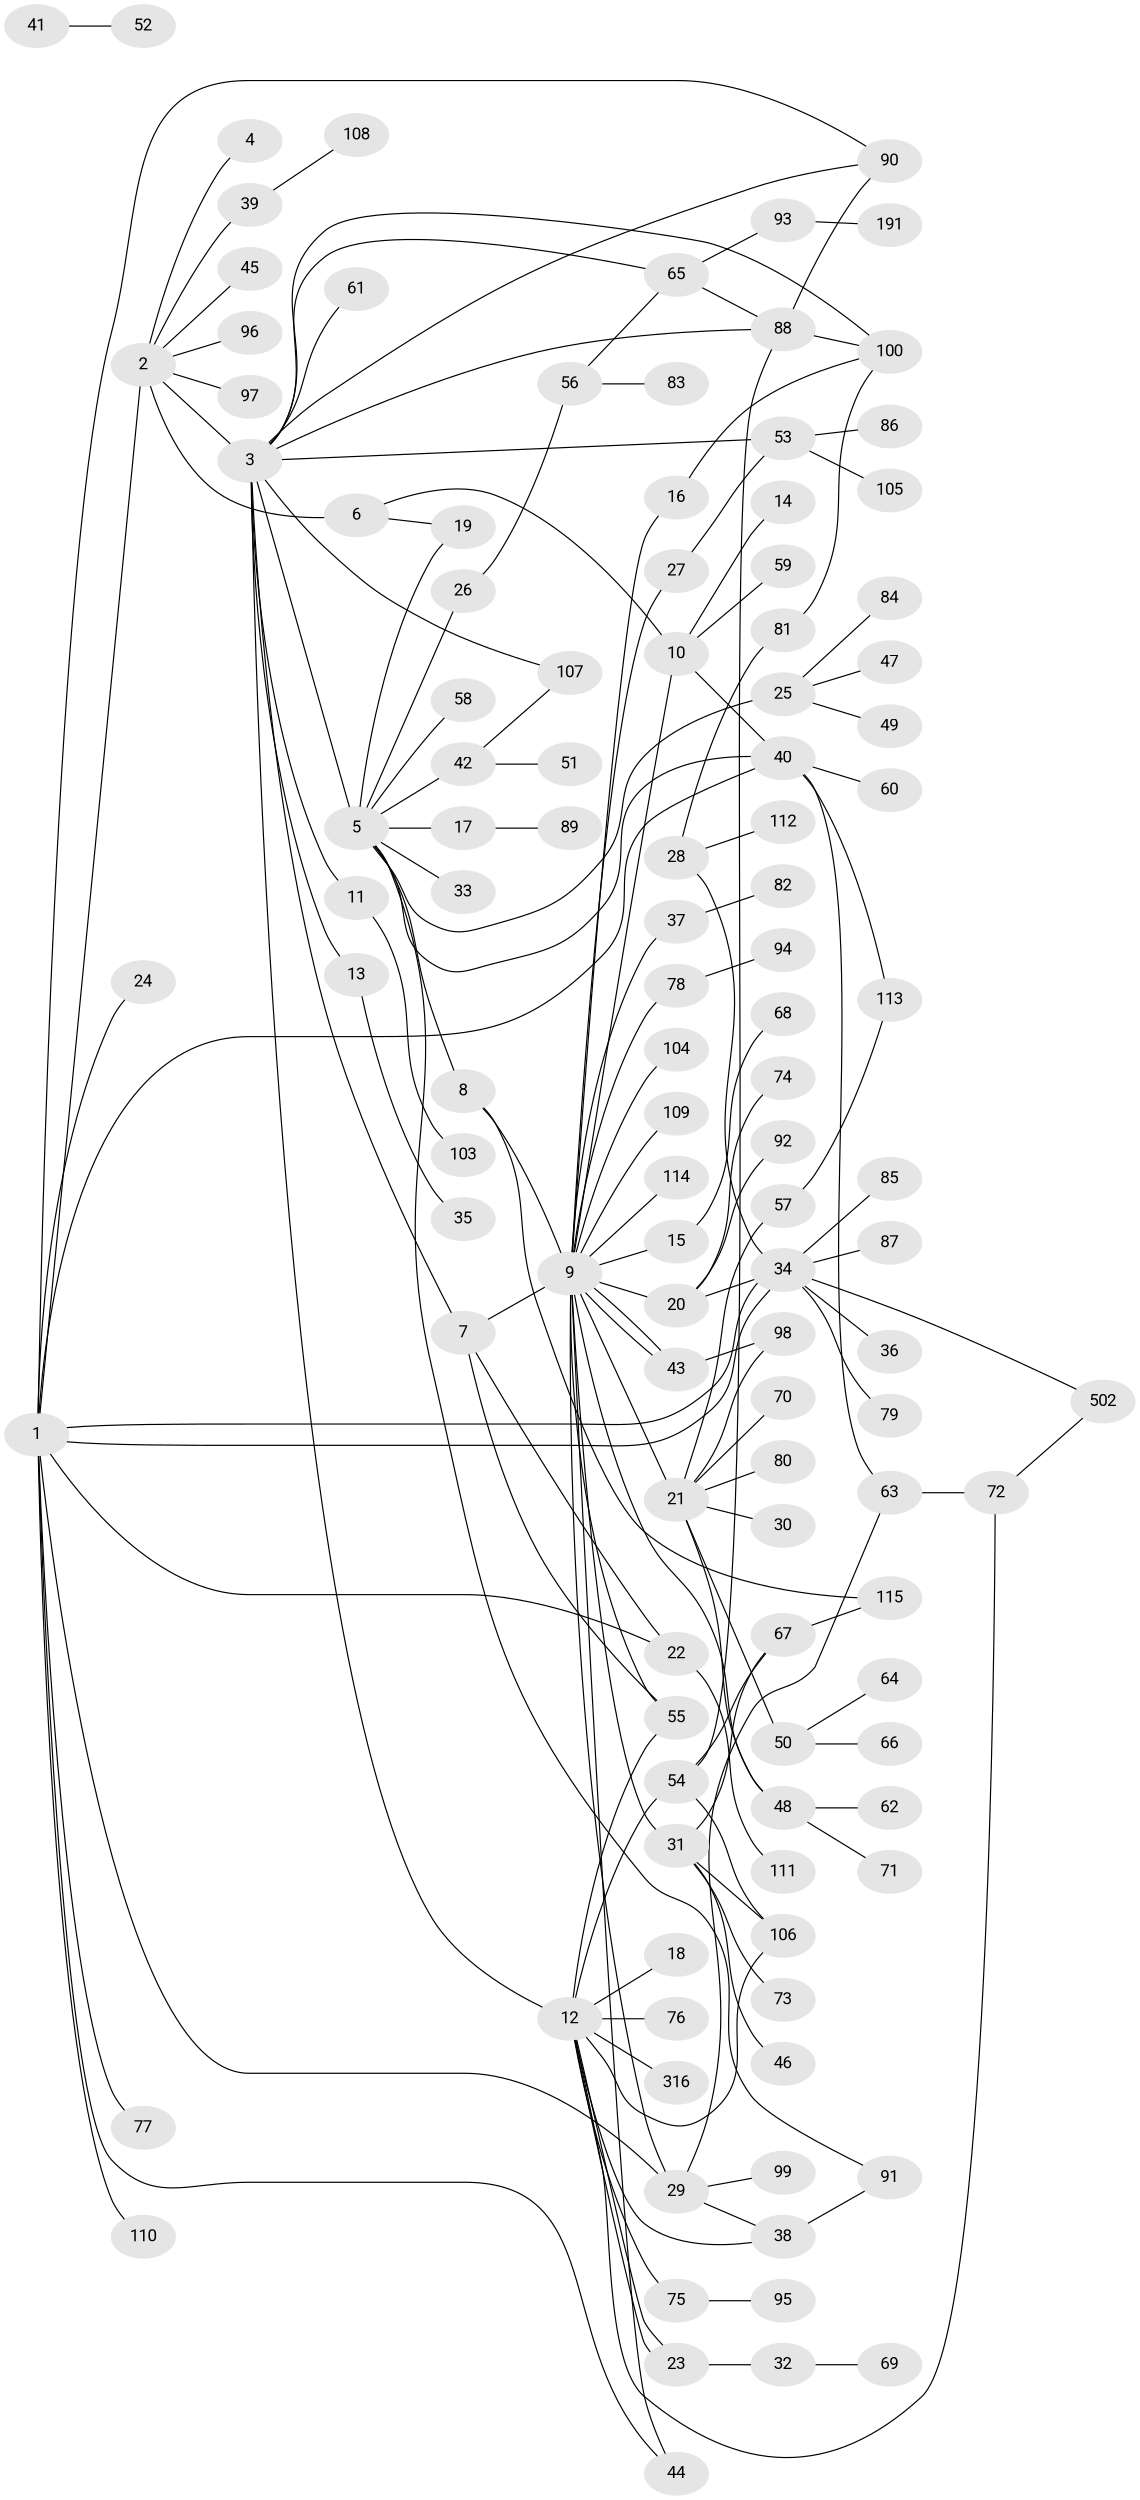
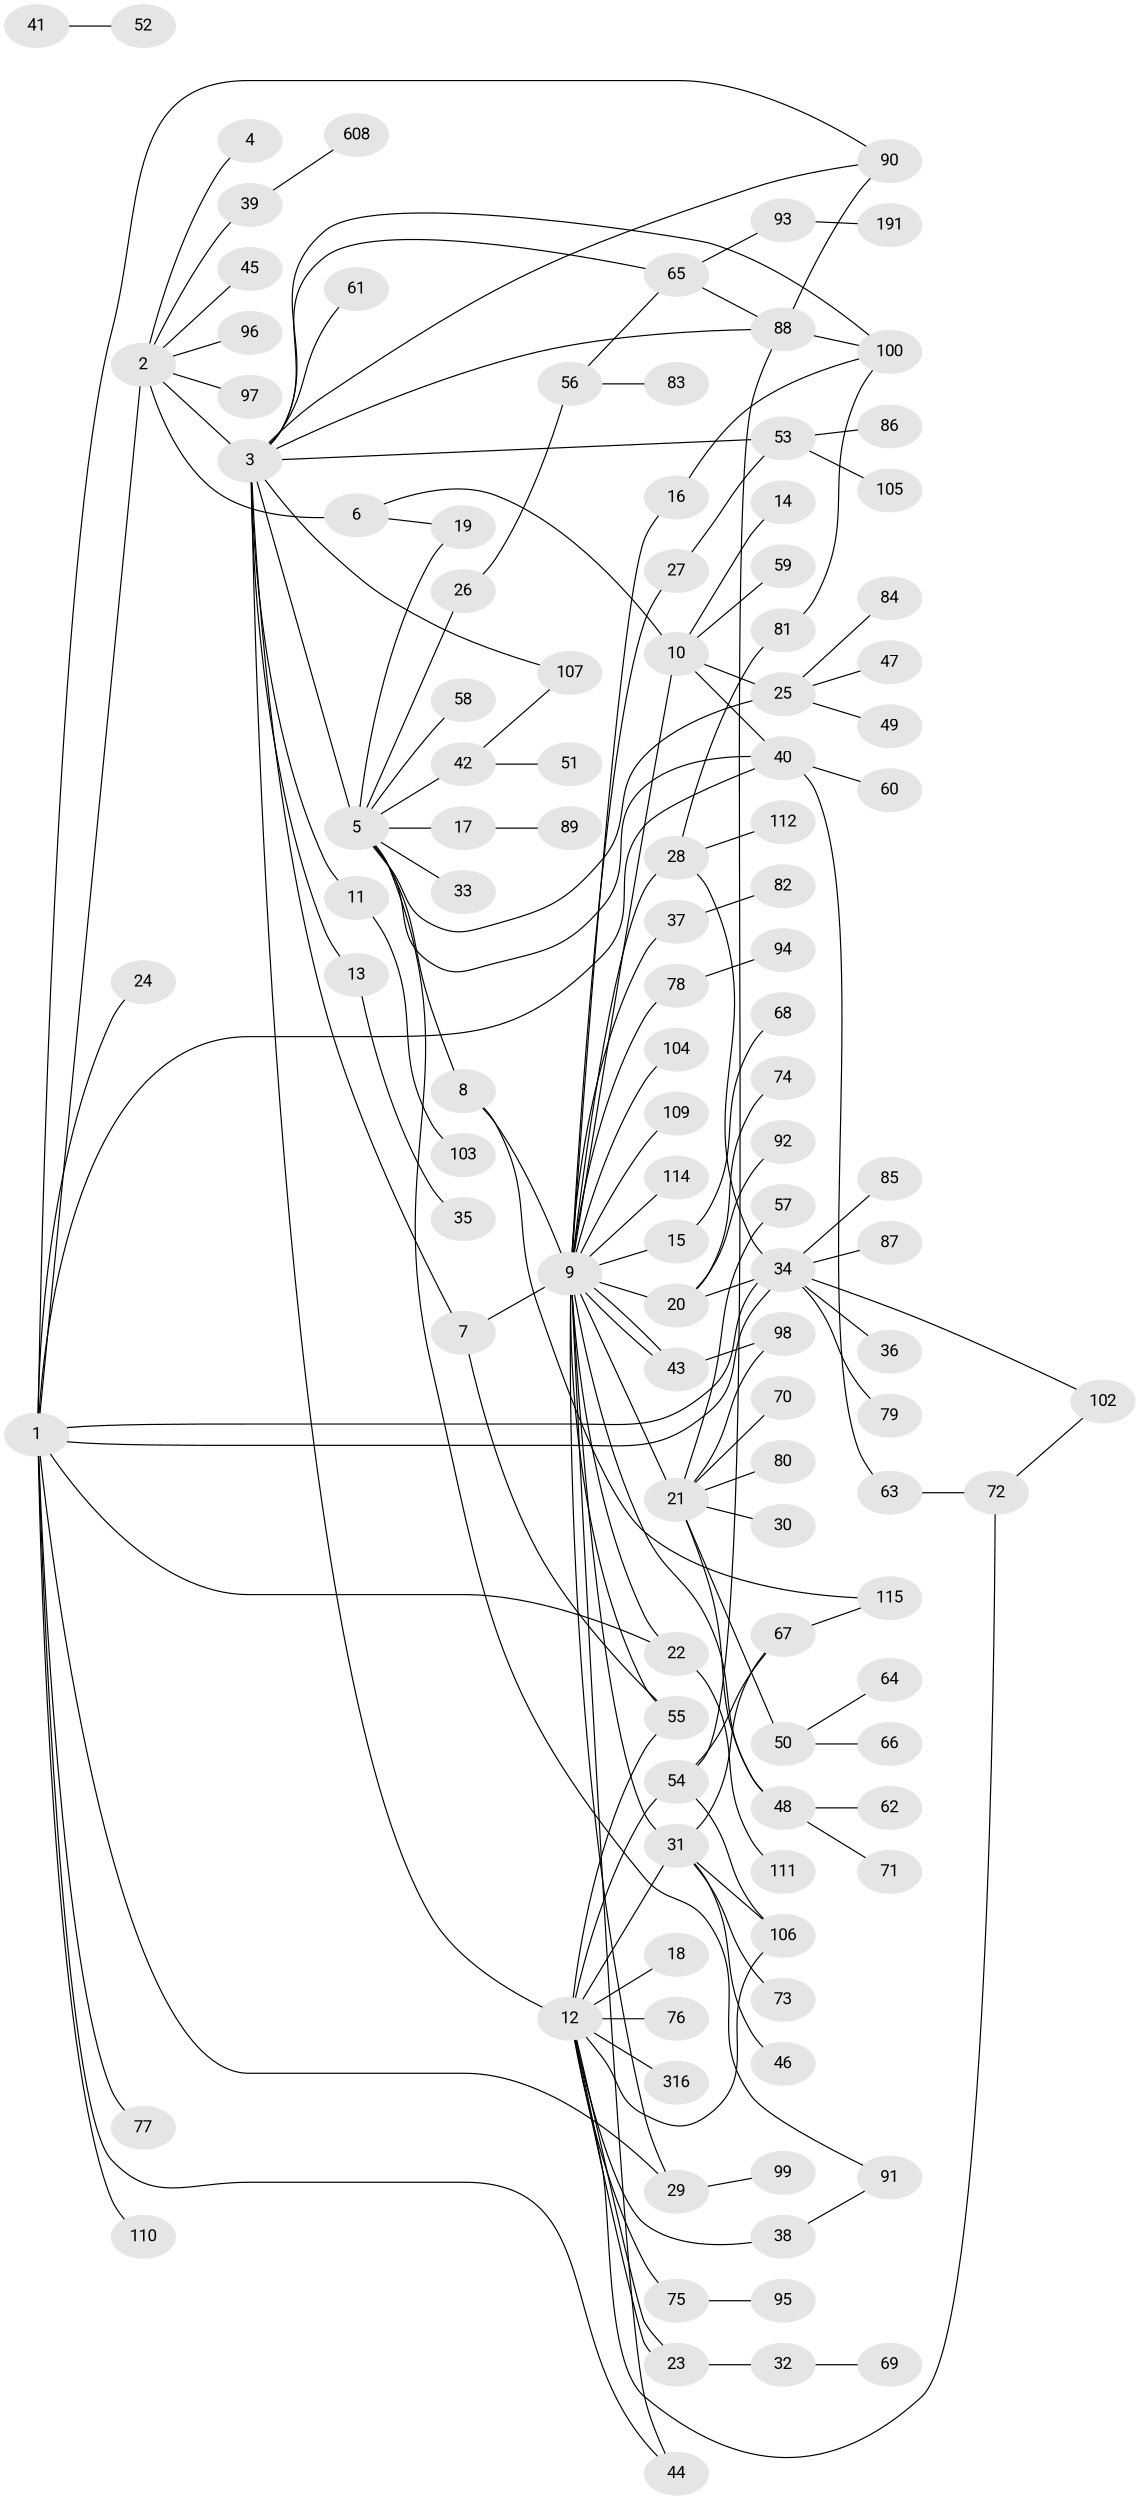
node "108": label "108" -> "608"
edge "10" -- "25": added
node "113": removed
edge "28" -- "9": added
node "502": label "502" -> "102"
edge "7" -- "22": now "9" -- "22"
edge "63" -- "29": removed
edge "31" -- "12": added
edge "29" -- "38": removed
